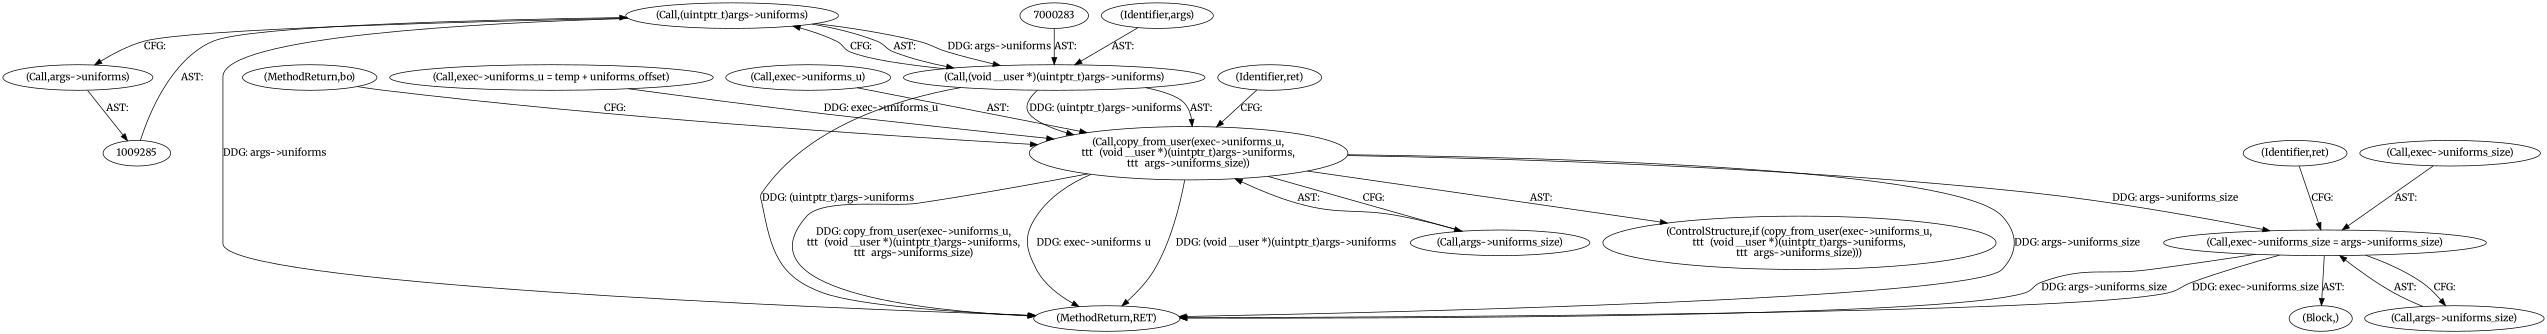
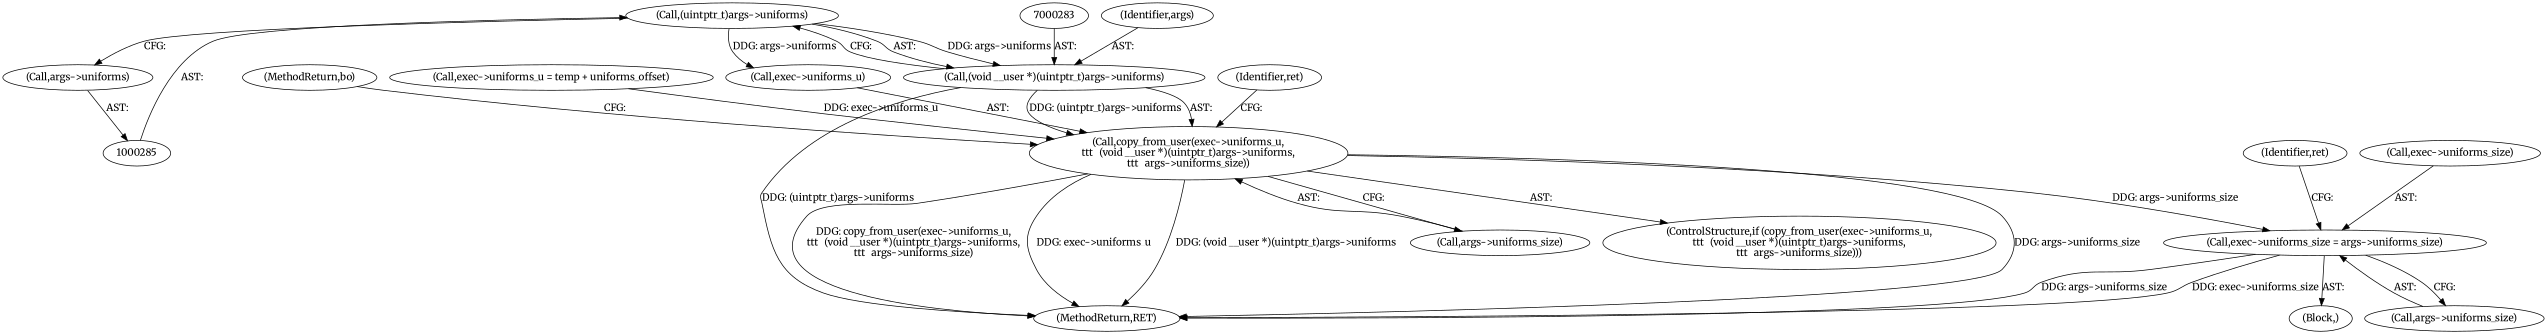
node "1009285": label "1009285" -> "1000285"
edge "(Call,(uintptr_t)args->uniforms)" -> "(MethodReturn,RET)": now "(Call,(uintptr_t)args->uniforms)" -> "(Call,exec->uniforms_u)"
